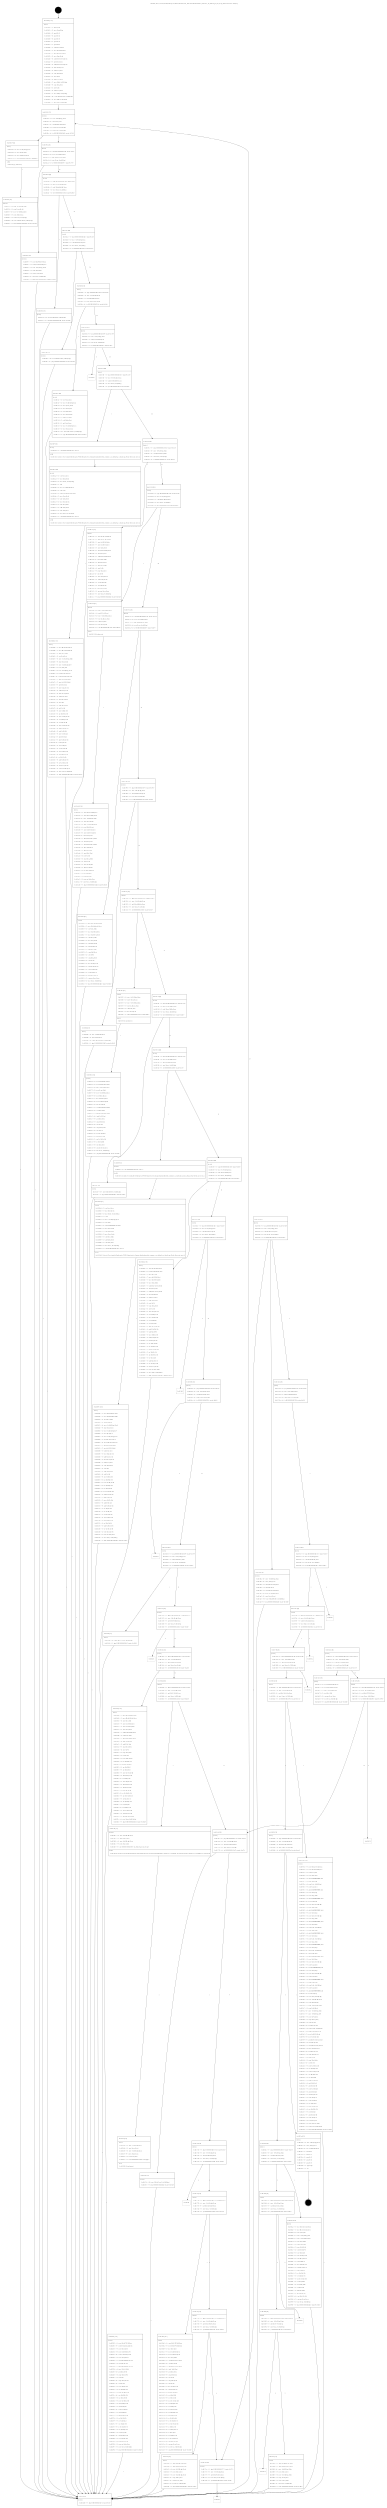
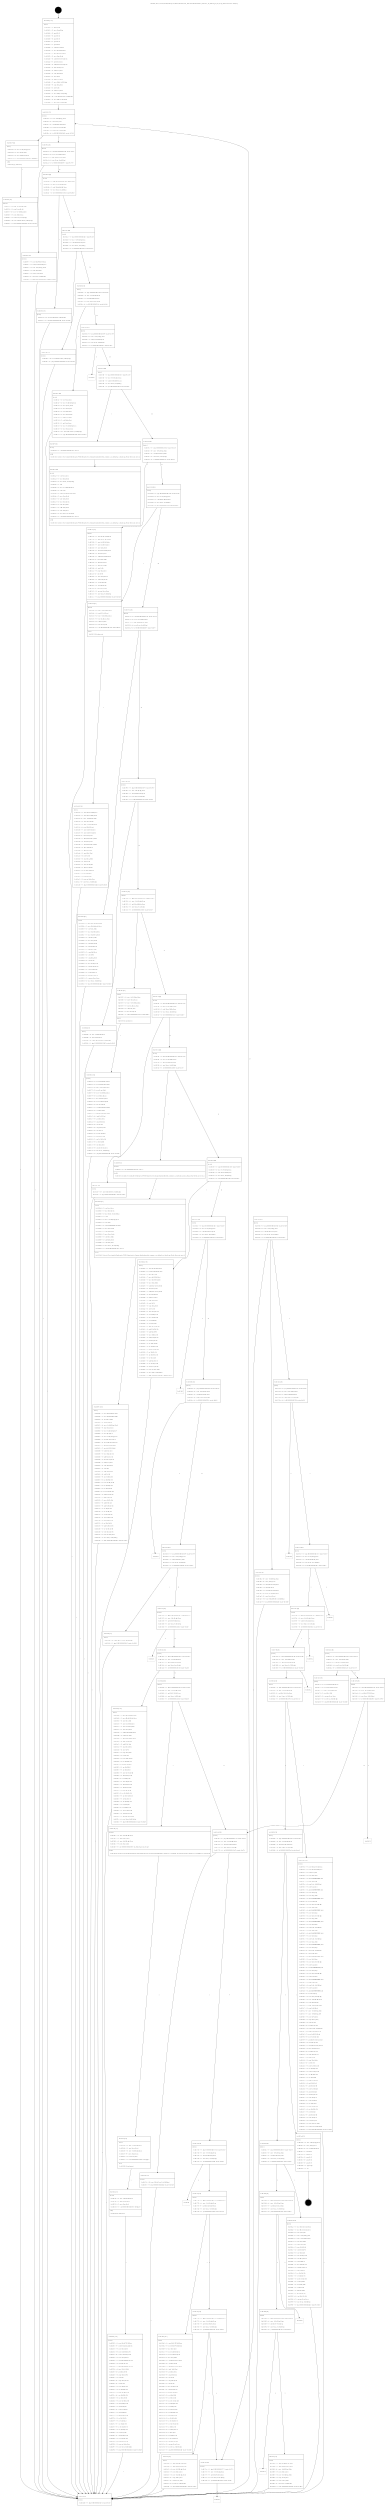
node "0x401dd6 [165]": removed
node "0x4023fd": added
node "0x4021fa [15]": added
